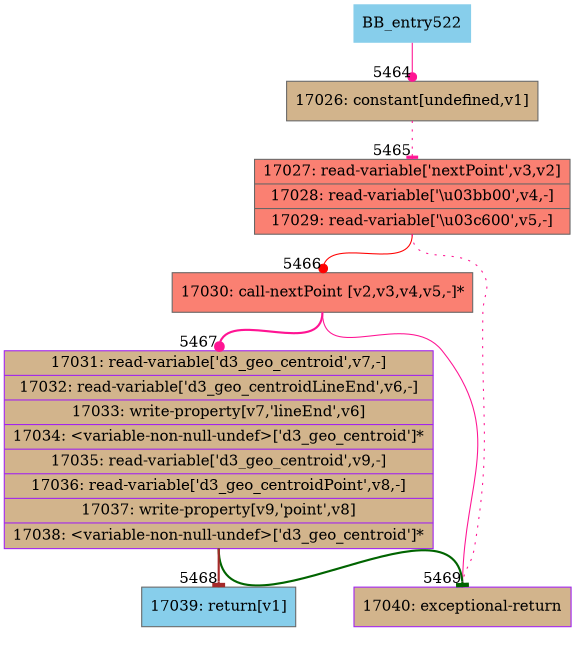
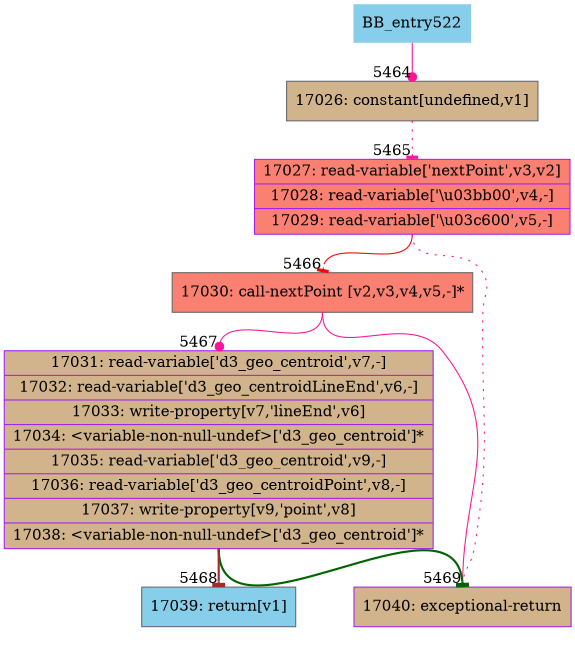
node "17027: read-variable['nextPoint',v3,v2]": color gray40 -> purple
edge "17027: read-variable['nextPoint',v3,v2]" -> "17030: call-nextPoint [v2,v3,v4,v5,-]*": arrowhead dot -> tee
edge "17030: call-nextPoint [v2,v3,v4,v5,-]*" -> "17031: read-variable['d3_geo_centroid',v7,-]": style bold -> solid
